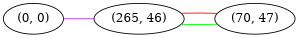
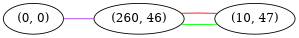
node "(265, 46)": label "(265, 46)" -> "(260, 46)"
node "(70, 47)": label "(70, 47)" -> "(10, 47)"
